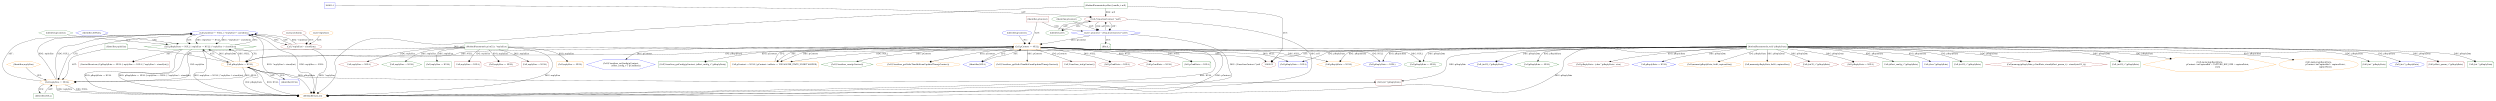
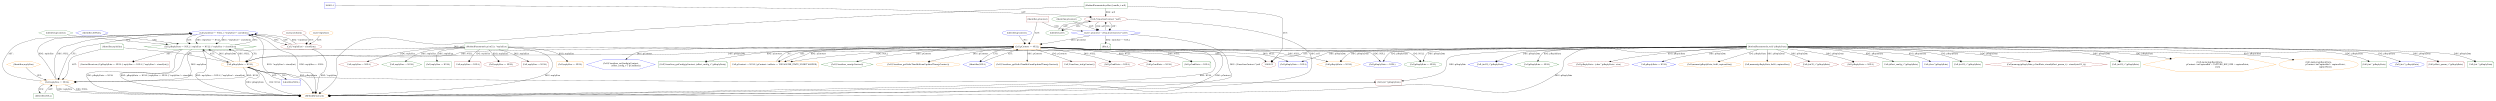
edge "(Call,* pContext = (VisualizerContext *)self)" -> "(Block,)": label "AST: " -> "DDG: replySize == NULL"
